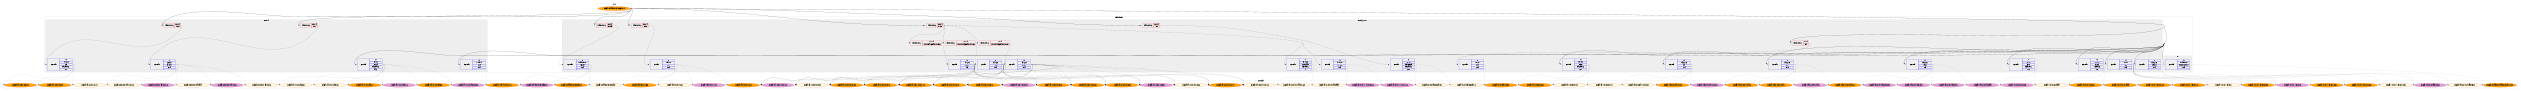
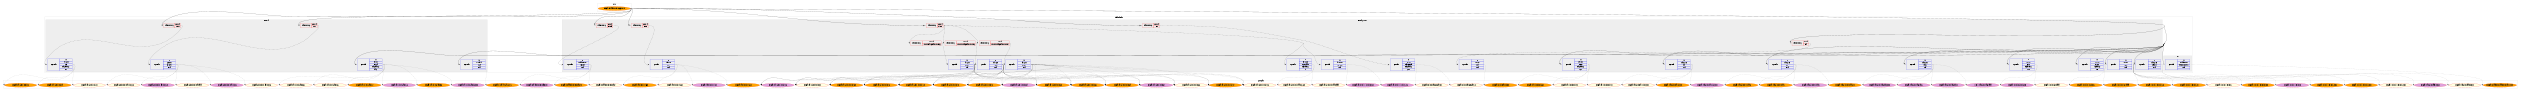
node "portage://media-libs/mesa-9999": label "portage://media-libs/mesa-9999" -> "wxGTK://media-libs/mesa-9999"
node "portage://media-pixman/freeglut-3.0.0": label "portage://media-pixman/freeglut-3.0.0" -> "portage://media-libs/freeglut-3.0.0"
